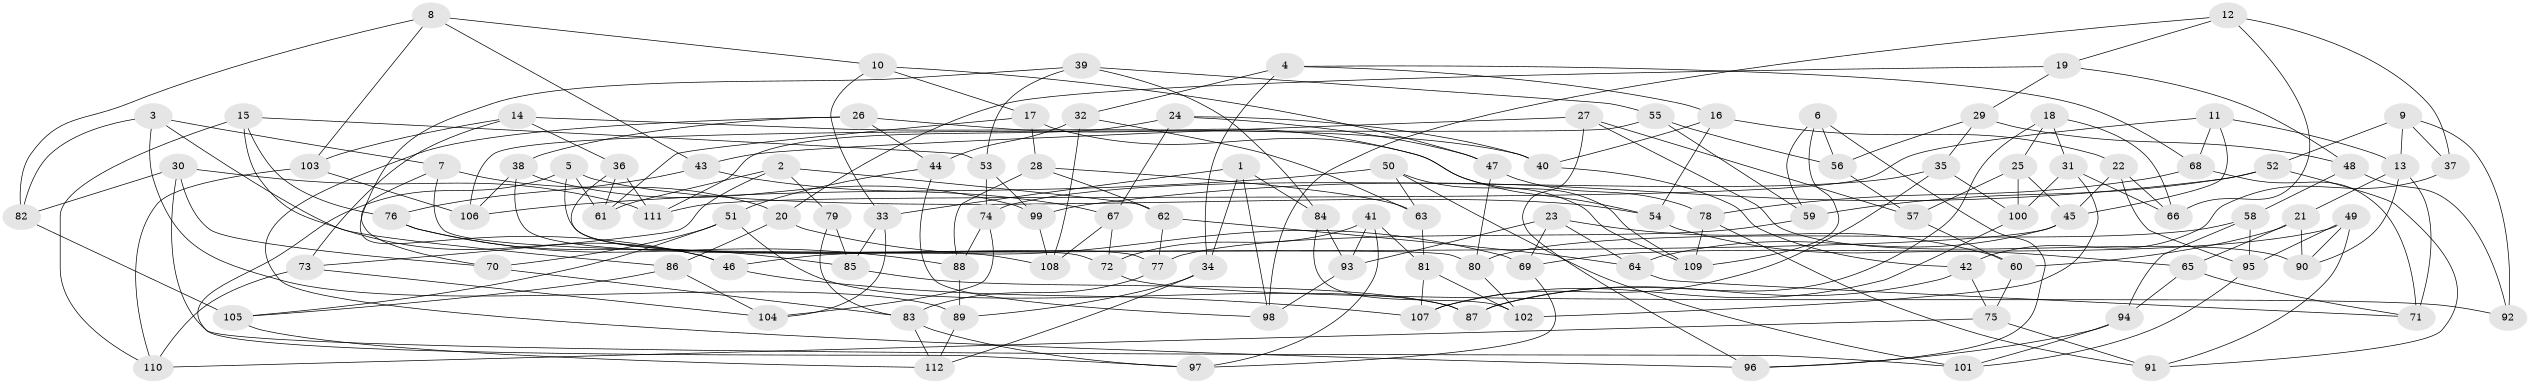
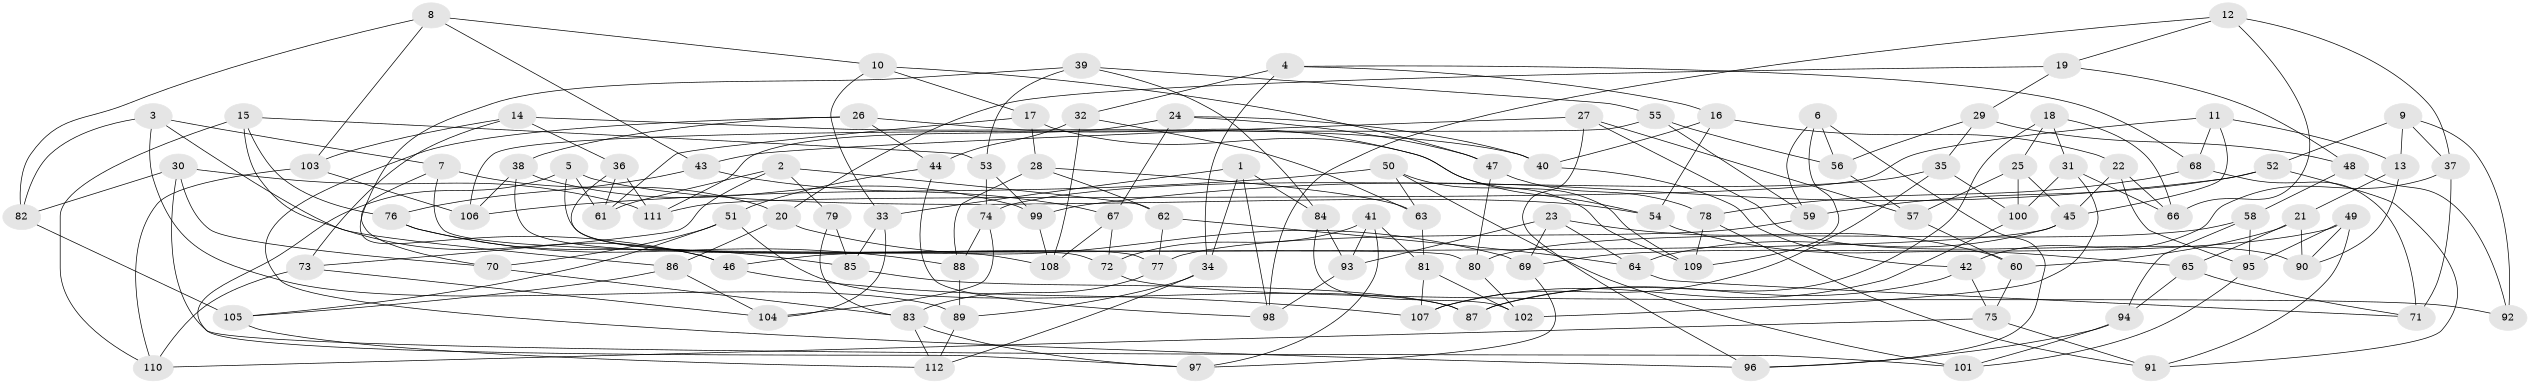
edge "13" -- "71": now "37" -- "71"
